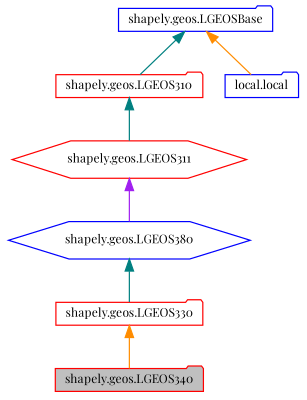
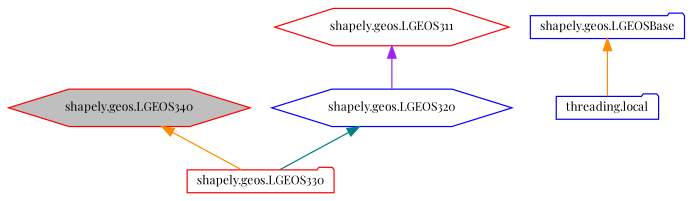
node "shapely.geos.LGEOS310": removed
node "local.local": label "local.local" -> "threading.local"
node "shapely.geos.LGEOS380": label "shapely.geos.LGEOS380" -> "shapely.geos.LGEOS320"
edge "shapely.geos.LGEOS340" -> "shapely.geos.LGEOS330": reversed
node "shapely.geos.LGEOS340": shape folder -> hexagon
